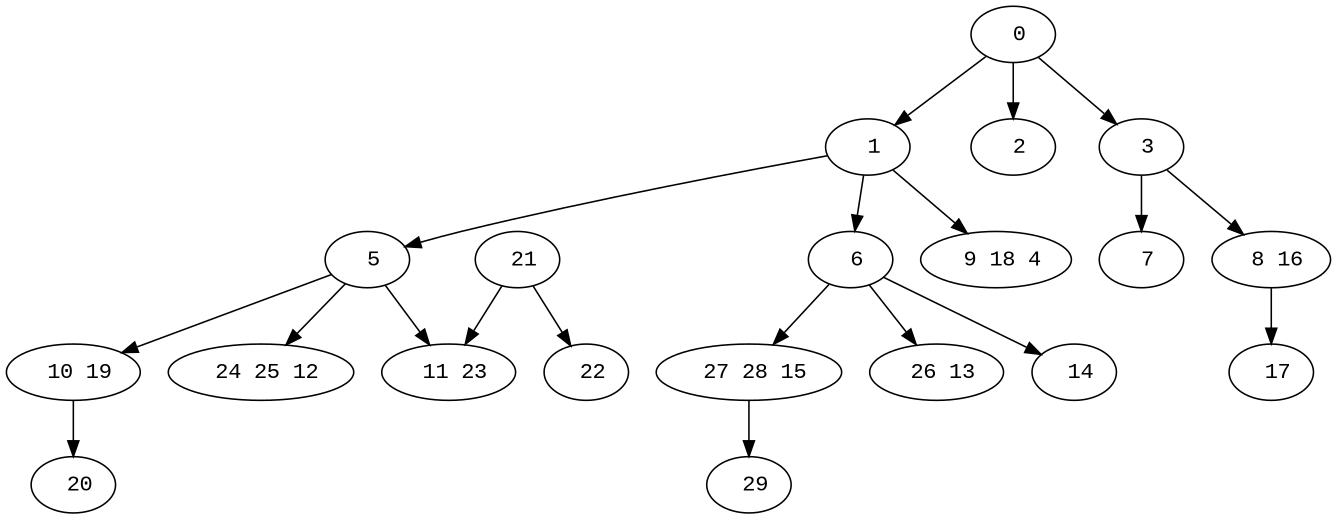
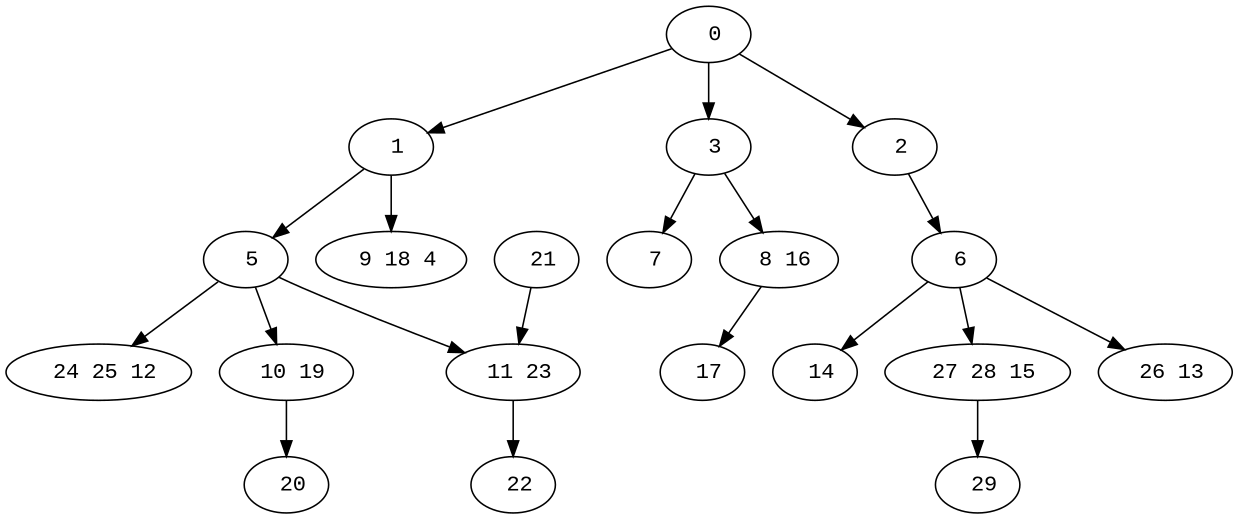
edge "1" -> "6": now "2" -> "6"
edge "21" -> "22": now "11 23" -> "22"
